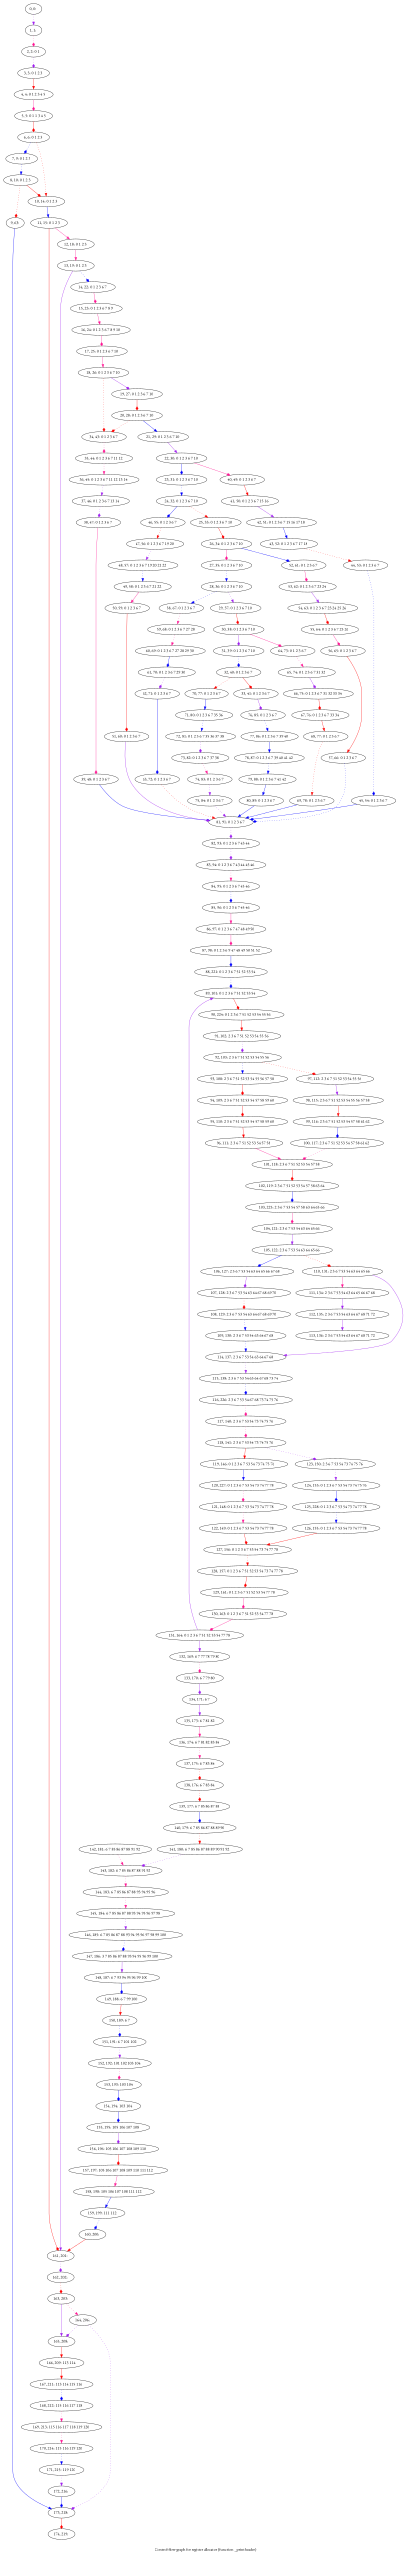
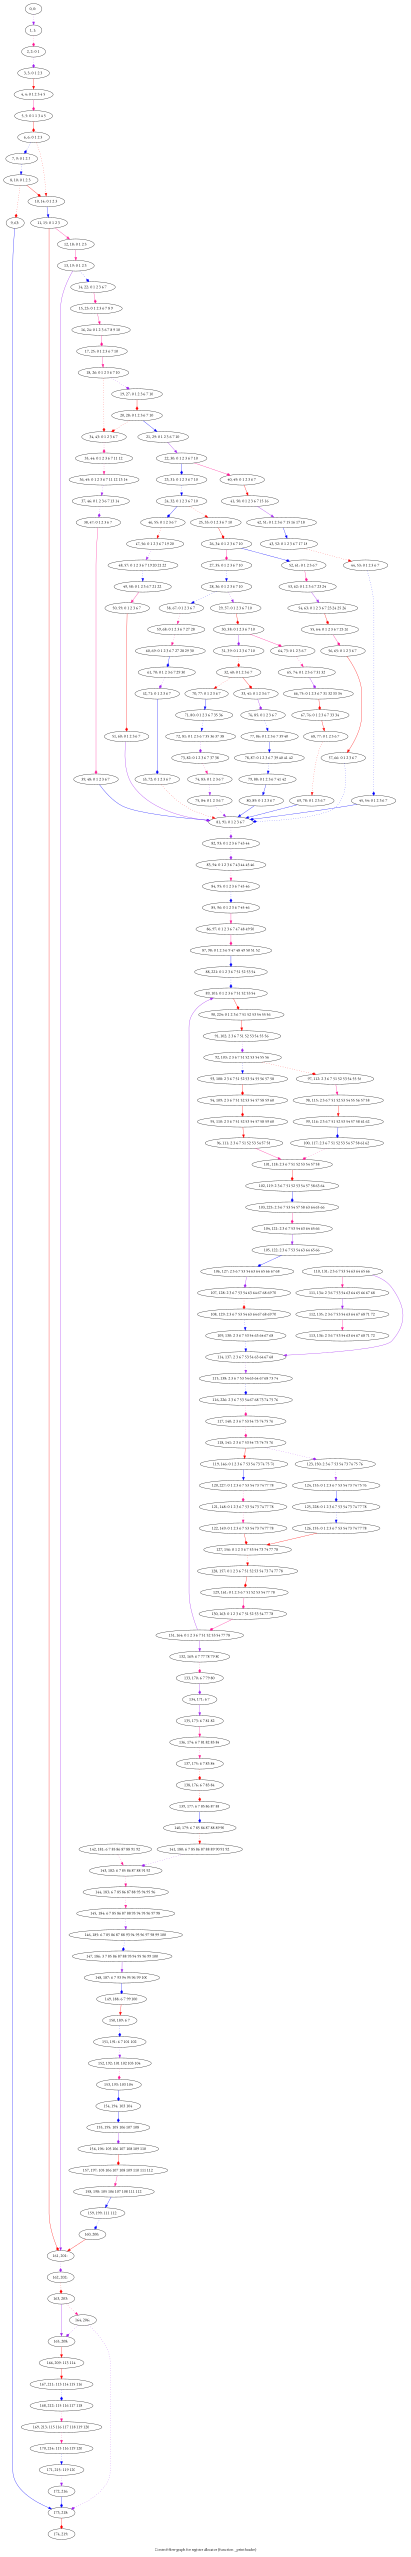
edge "18, 26: 0 1 2 3 6 7 10" -> "19, 27: 0 1 2 3 6 7 10": style solid -> dotted
edge "31, 39: 0 1 2 3 6 7 10" -> "32, 40: 0 1 2 3 6 7": color blue -> red
edge "97, 112: 2 3 6 7 51 52 53 54 55 56" -> "98, 115: 2 3 6 7 51 52 53 54 55 56 57 58": color purple -> deeppink
edge "105, 122: 2 3 6 7 53 54 63 64 65 66" -> "110, 131: 2 3 6 7 53 54 63 64 65 66": removed
edge "112, 135: 2 3 6 7 53 54 63 64 67 68 71 72" -> "113, 136: 2 3 6 7 53 54 63 64 67 68 71 72": color purple -> deeppink
